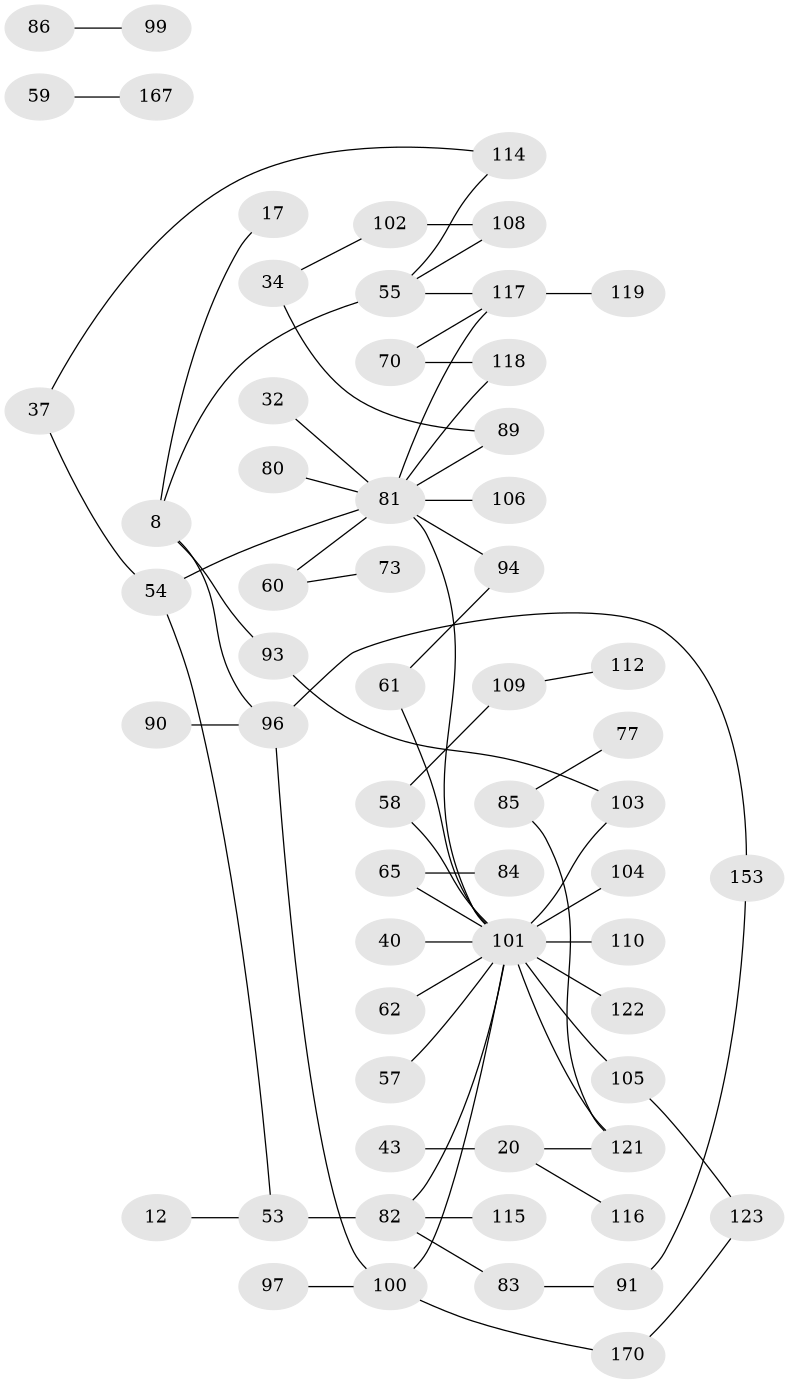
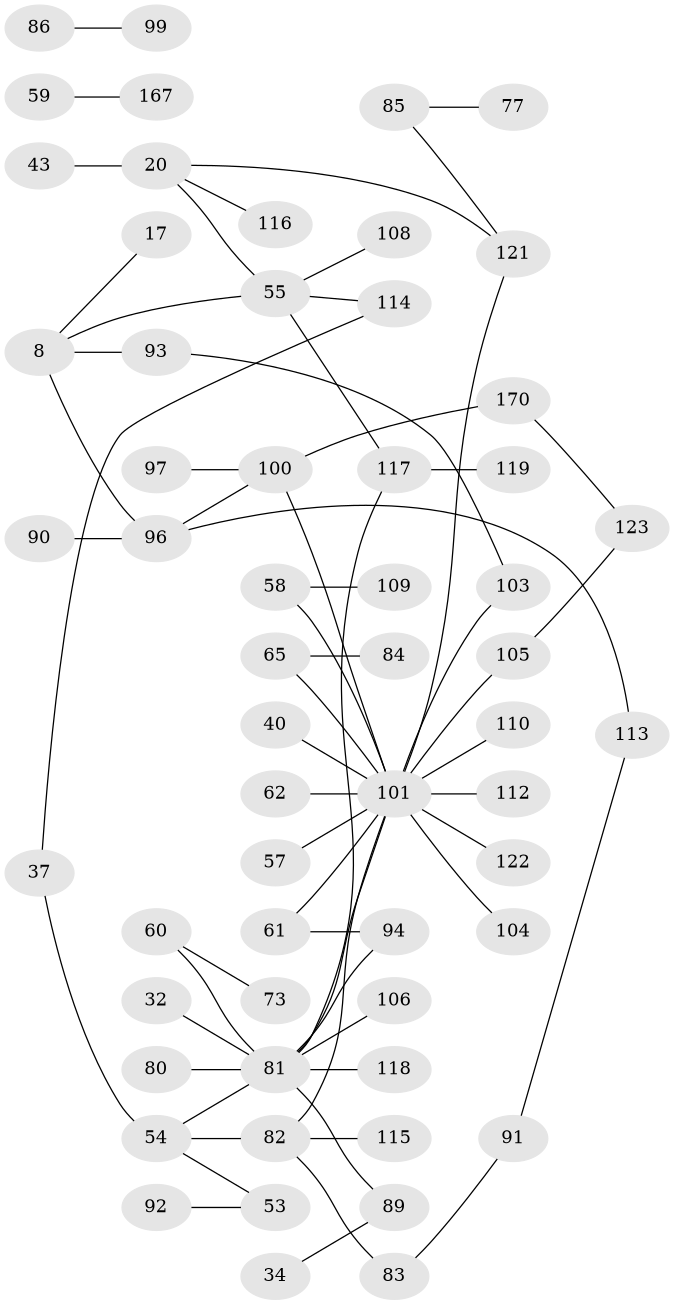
node "102": removed
edge "20" -- "55": added
node "70": removed
edge "112" -- "109": now "112" -- "101"
node "153": label "153" -> "113"
node "12": label "12" -> "92"
edge "53" -- "82": now "54" -- "82"
